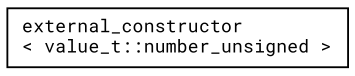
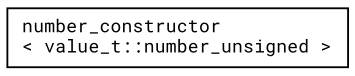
node "external_constructor < value_t::number_unsigned >": label "external_constructor < value_t::number_unsigned >" -> "number_constructor < value_t::number_unsigned >"
